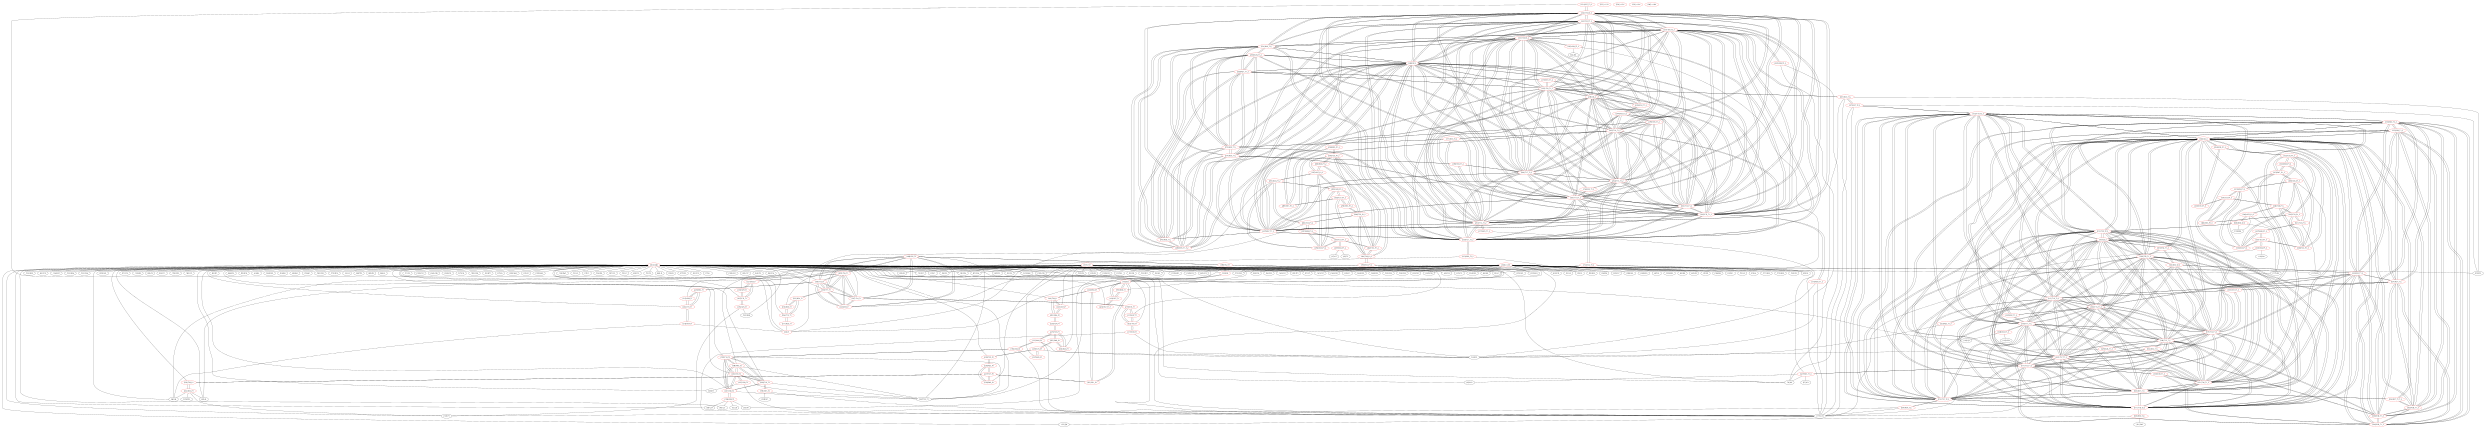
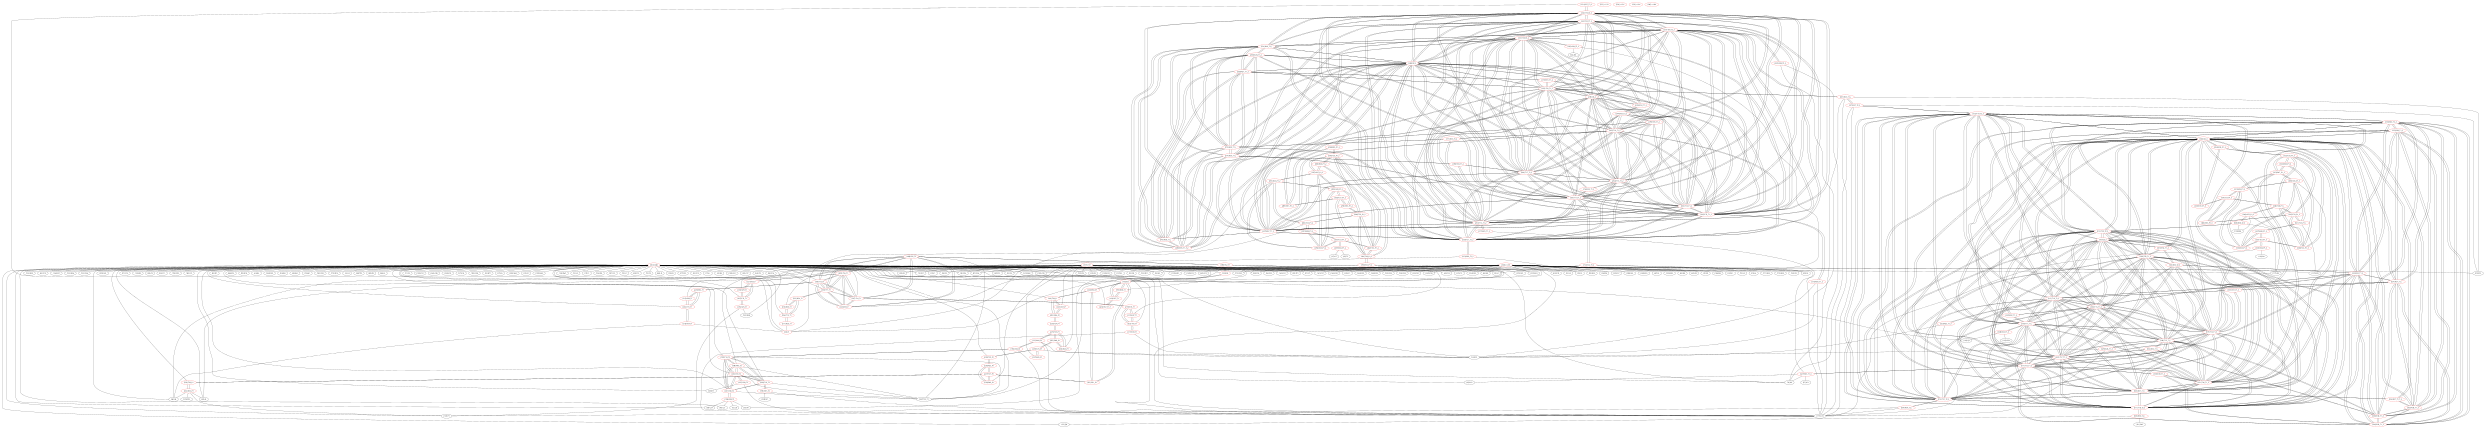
node "(40) R4": added
